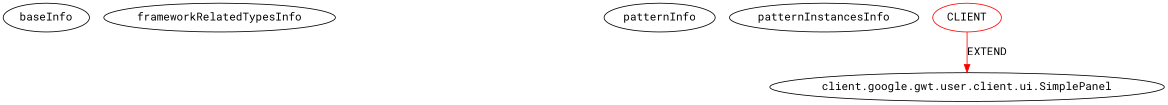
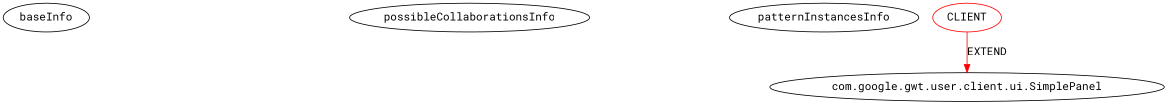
node "frameworkRelatedTypesInfo": removed
node "possibleCollaborationsInfo": added
node "patternInfo": removed
node "client.google.gwt.user.client.ui.SimplePanel": label "client.google.gwt.user.client.ui.SimplePanel" -> "com.google.gwt.user.client.ui.SimplePanel"
